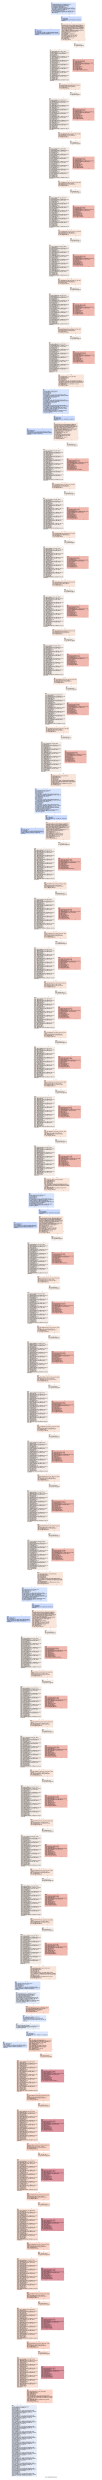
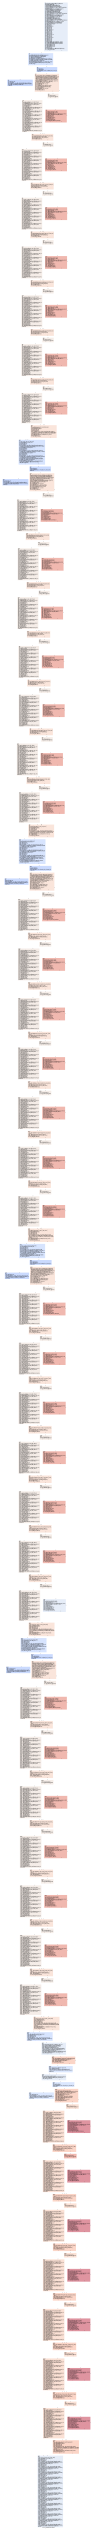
node "%0:": added
node "%1872:": fillcolor #dc5d4a70 -> #c7d7f070
node "%2457:": fillcolor #f7bca170 -> #dc5d4a70
